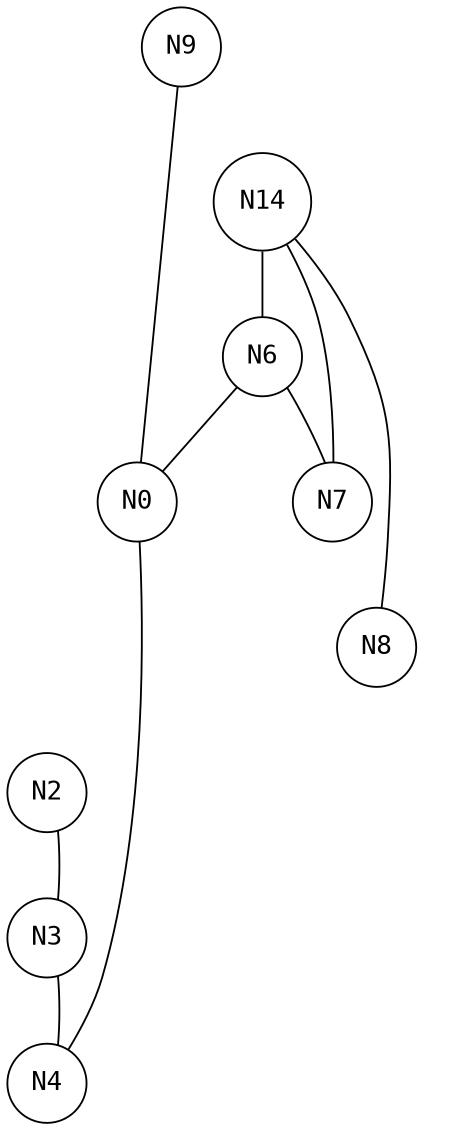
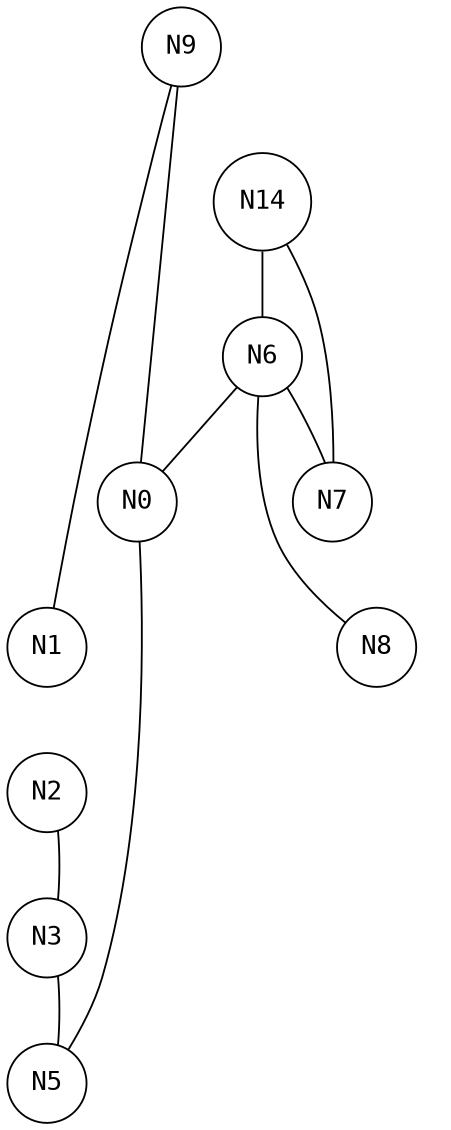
edge "N14" -- "N8": now "N6" -- "N8"
node "N1": added
node "N4": label "N4" -> "N5"
